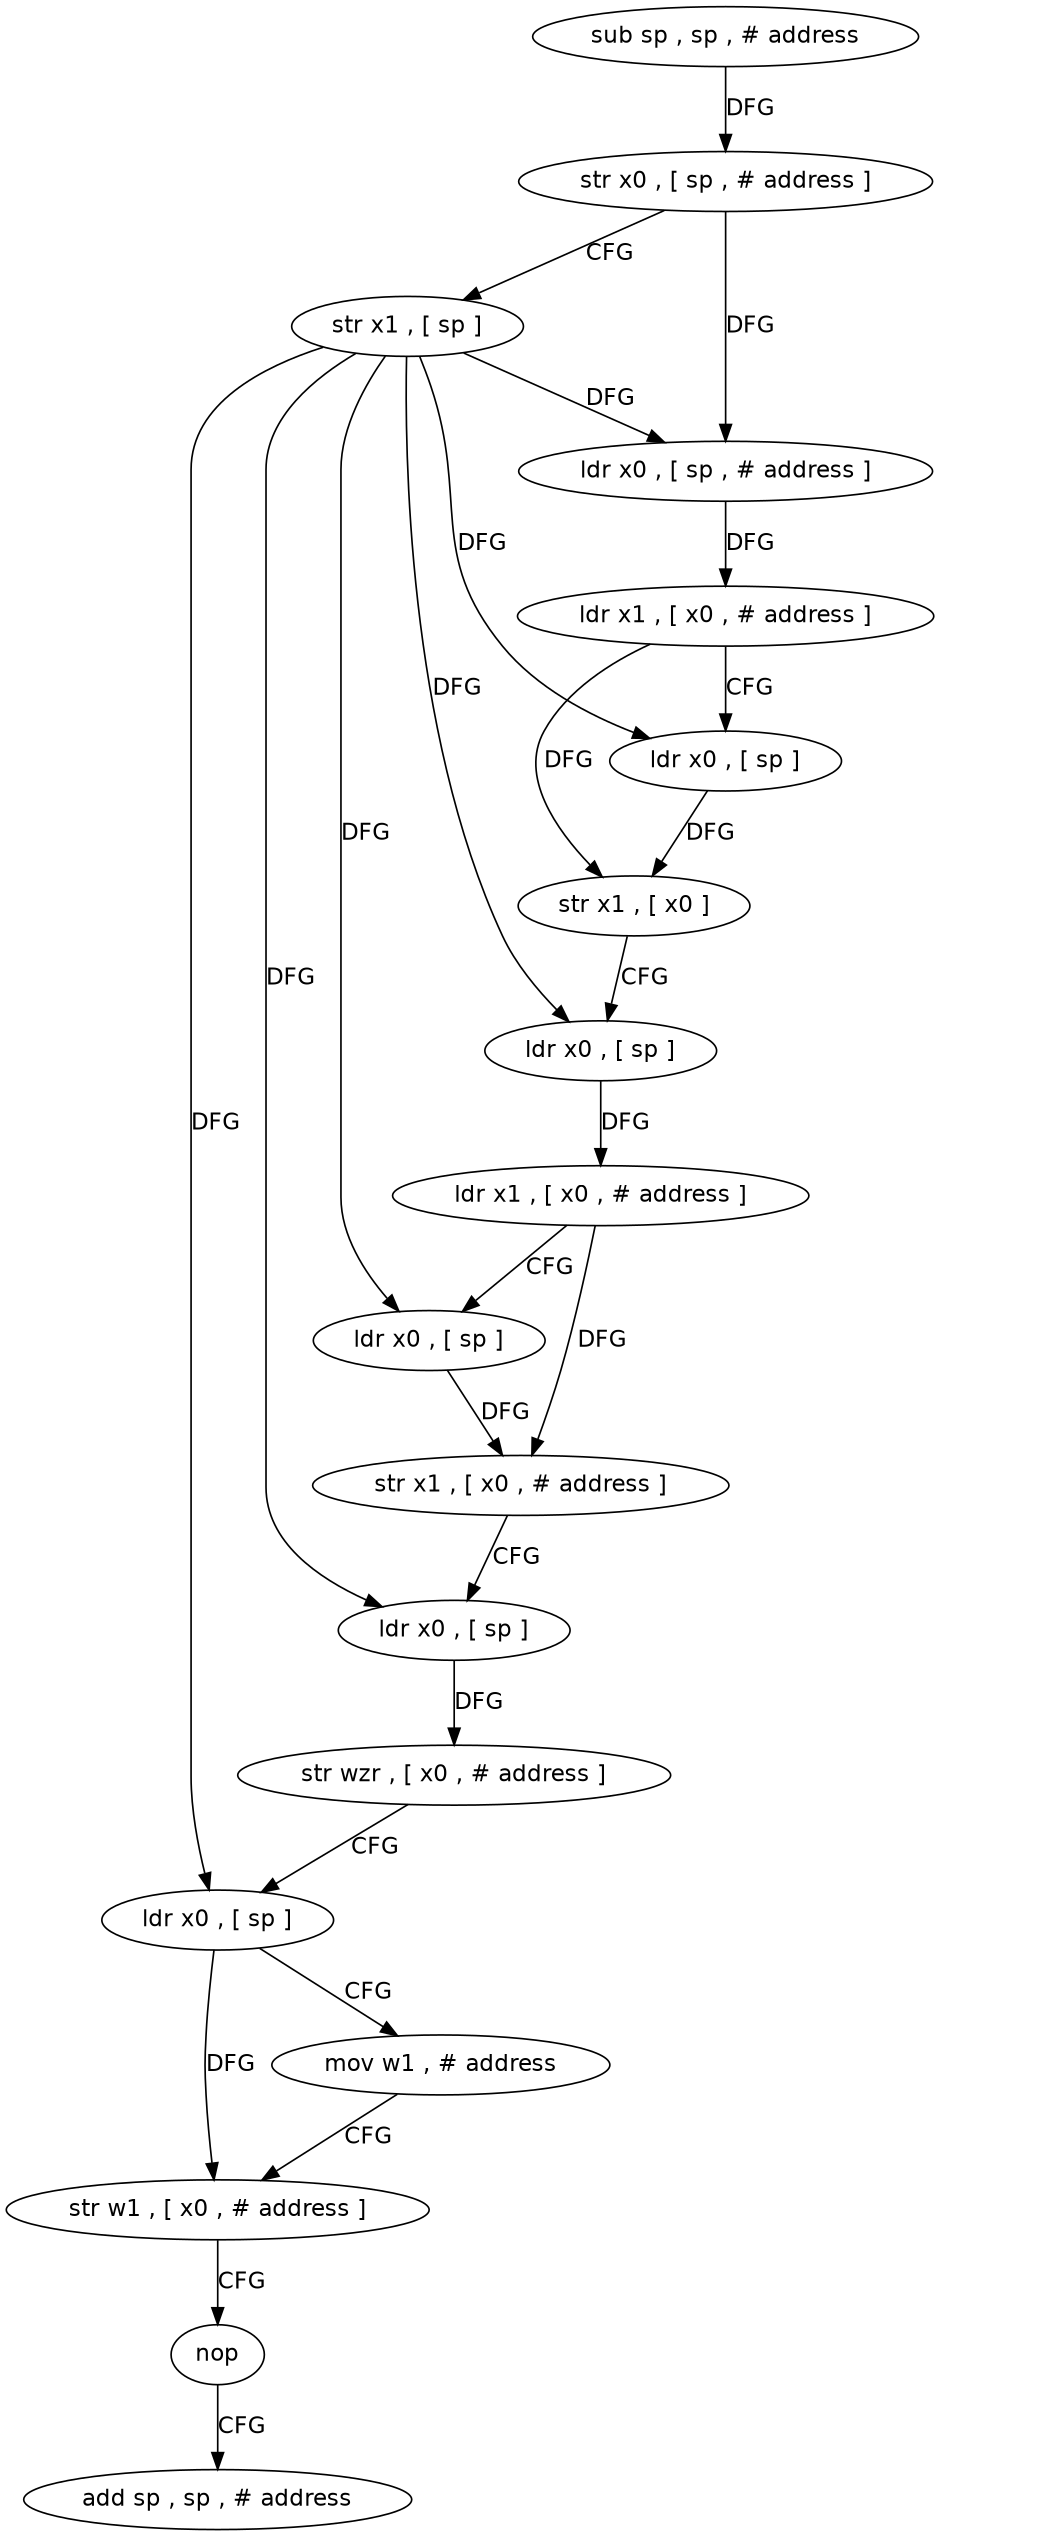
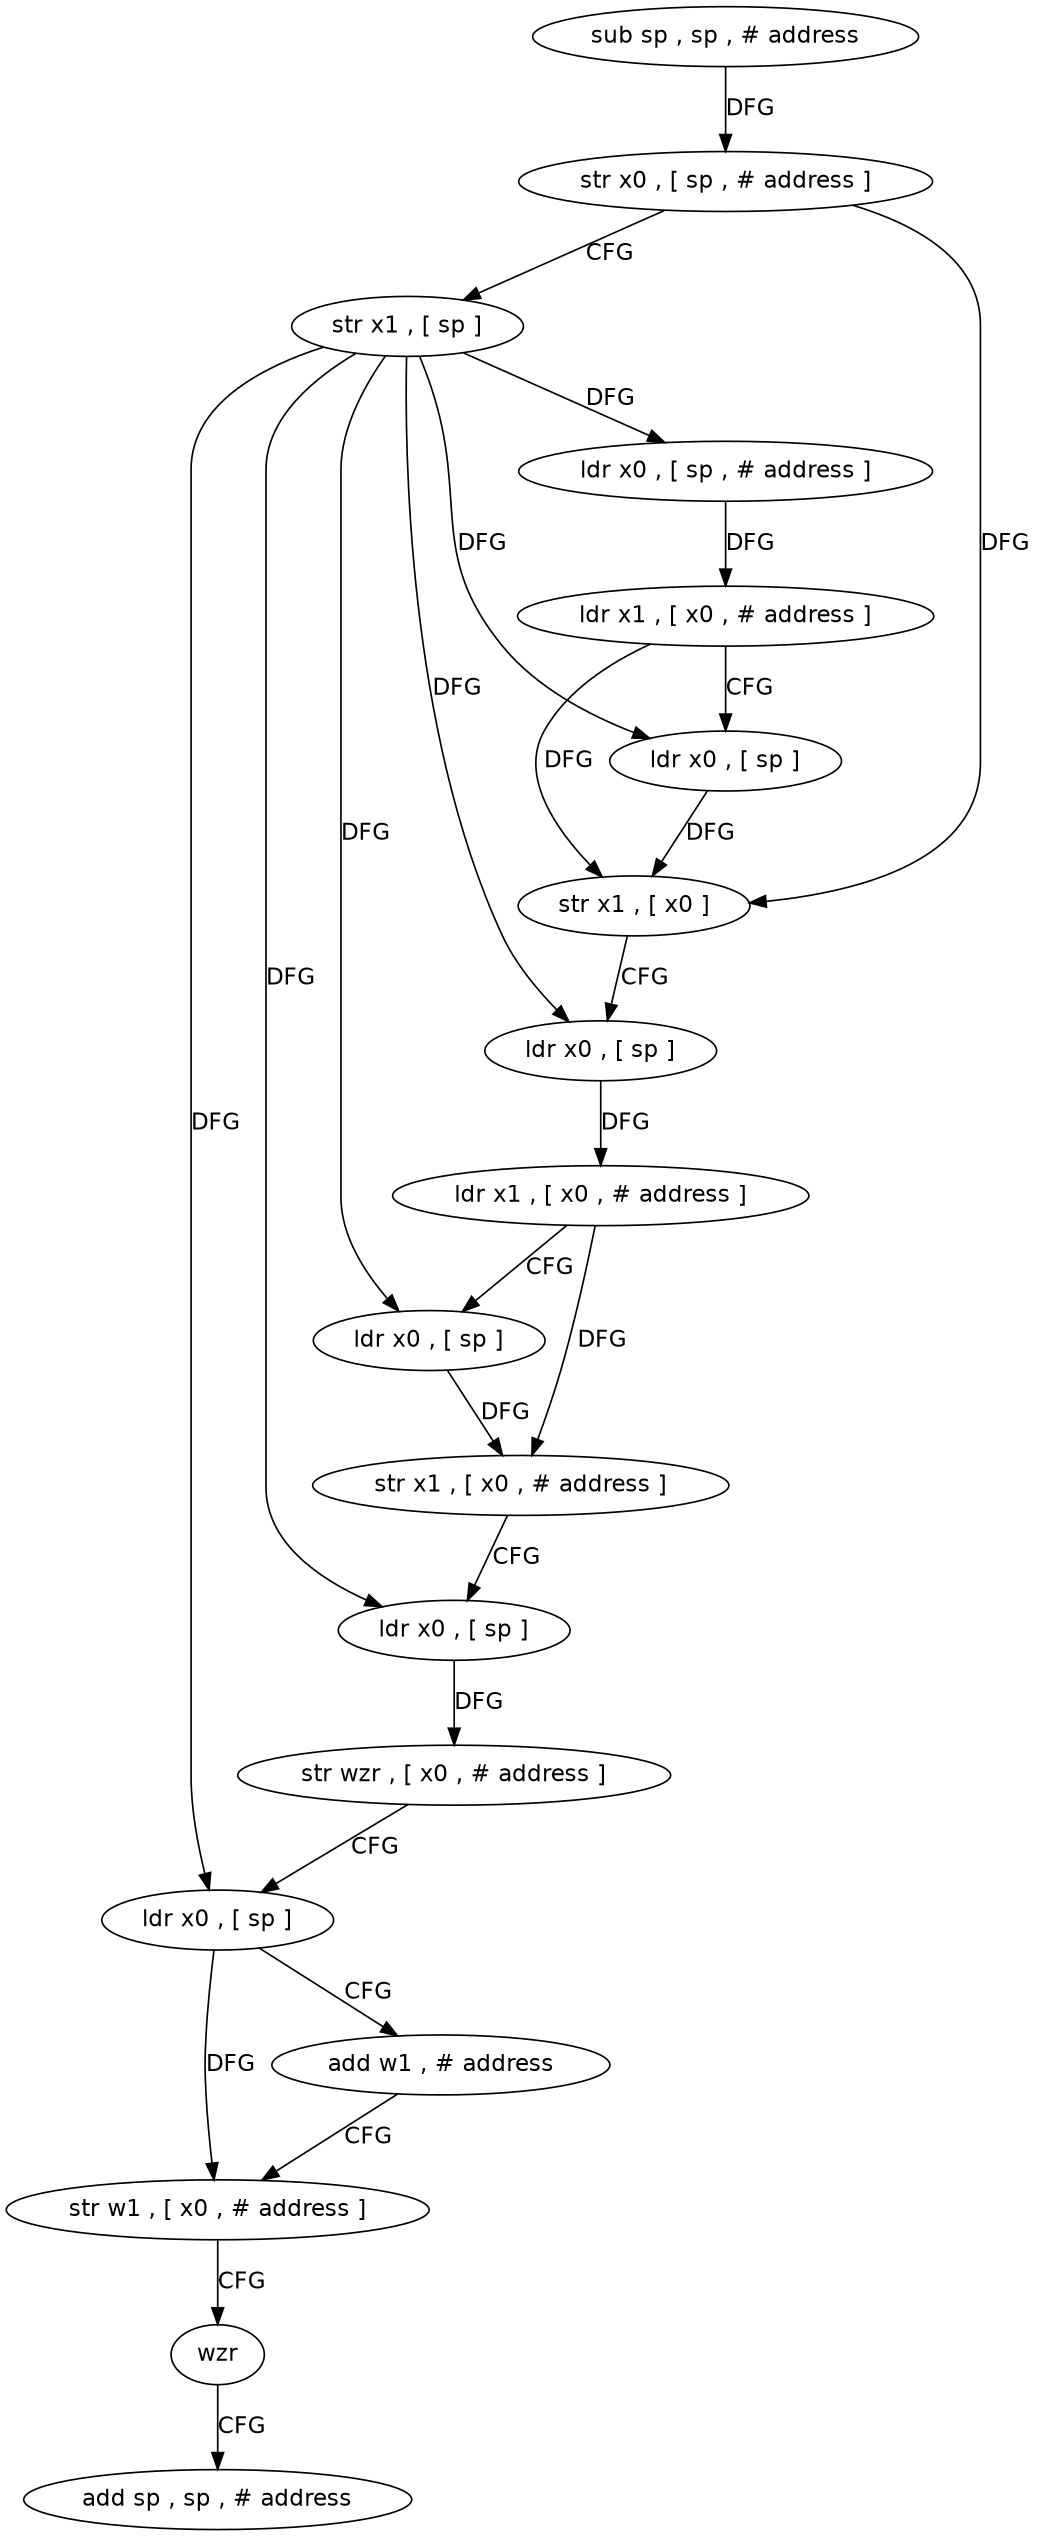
edge "str x0 , [ sp , # address ]" -> "ldr x0 , [ sp , # address ]": now "str x0 , [ sp , # address ]" -> "str x1 , [ x0 ]"
node "mov w1 , # address": label "mov w1 , # address" -> "add w1 , # address"
node "nop": label "nop" -> "wzr"
